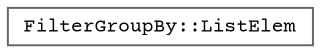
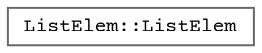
node "FilterGroupBy::ListElem": label "FilterGroupBy::ListElem" -> "ListElem::ListElem"
